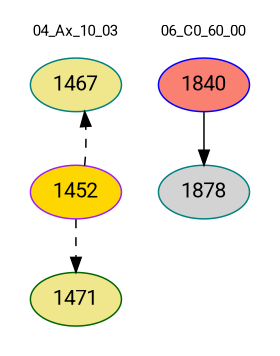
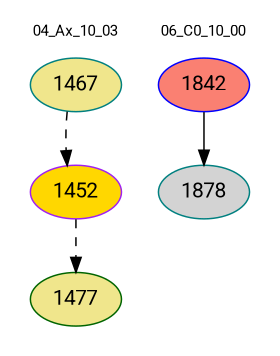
cluster "06_C0_60_00": label "06_C0_60_00" -> "06_C0_10_00"
node "1840": label "1840" -> "1842"
edge "1452" -> "1467": reversed
node "1471": label "1471" -> "1477"
